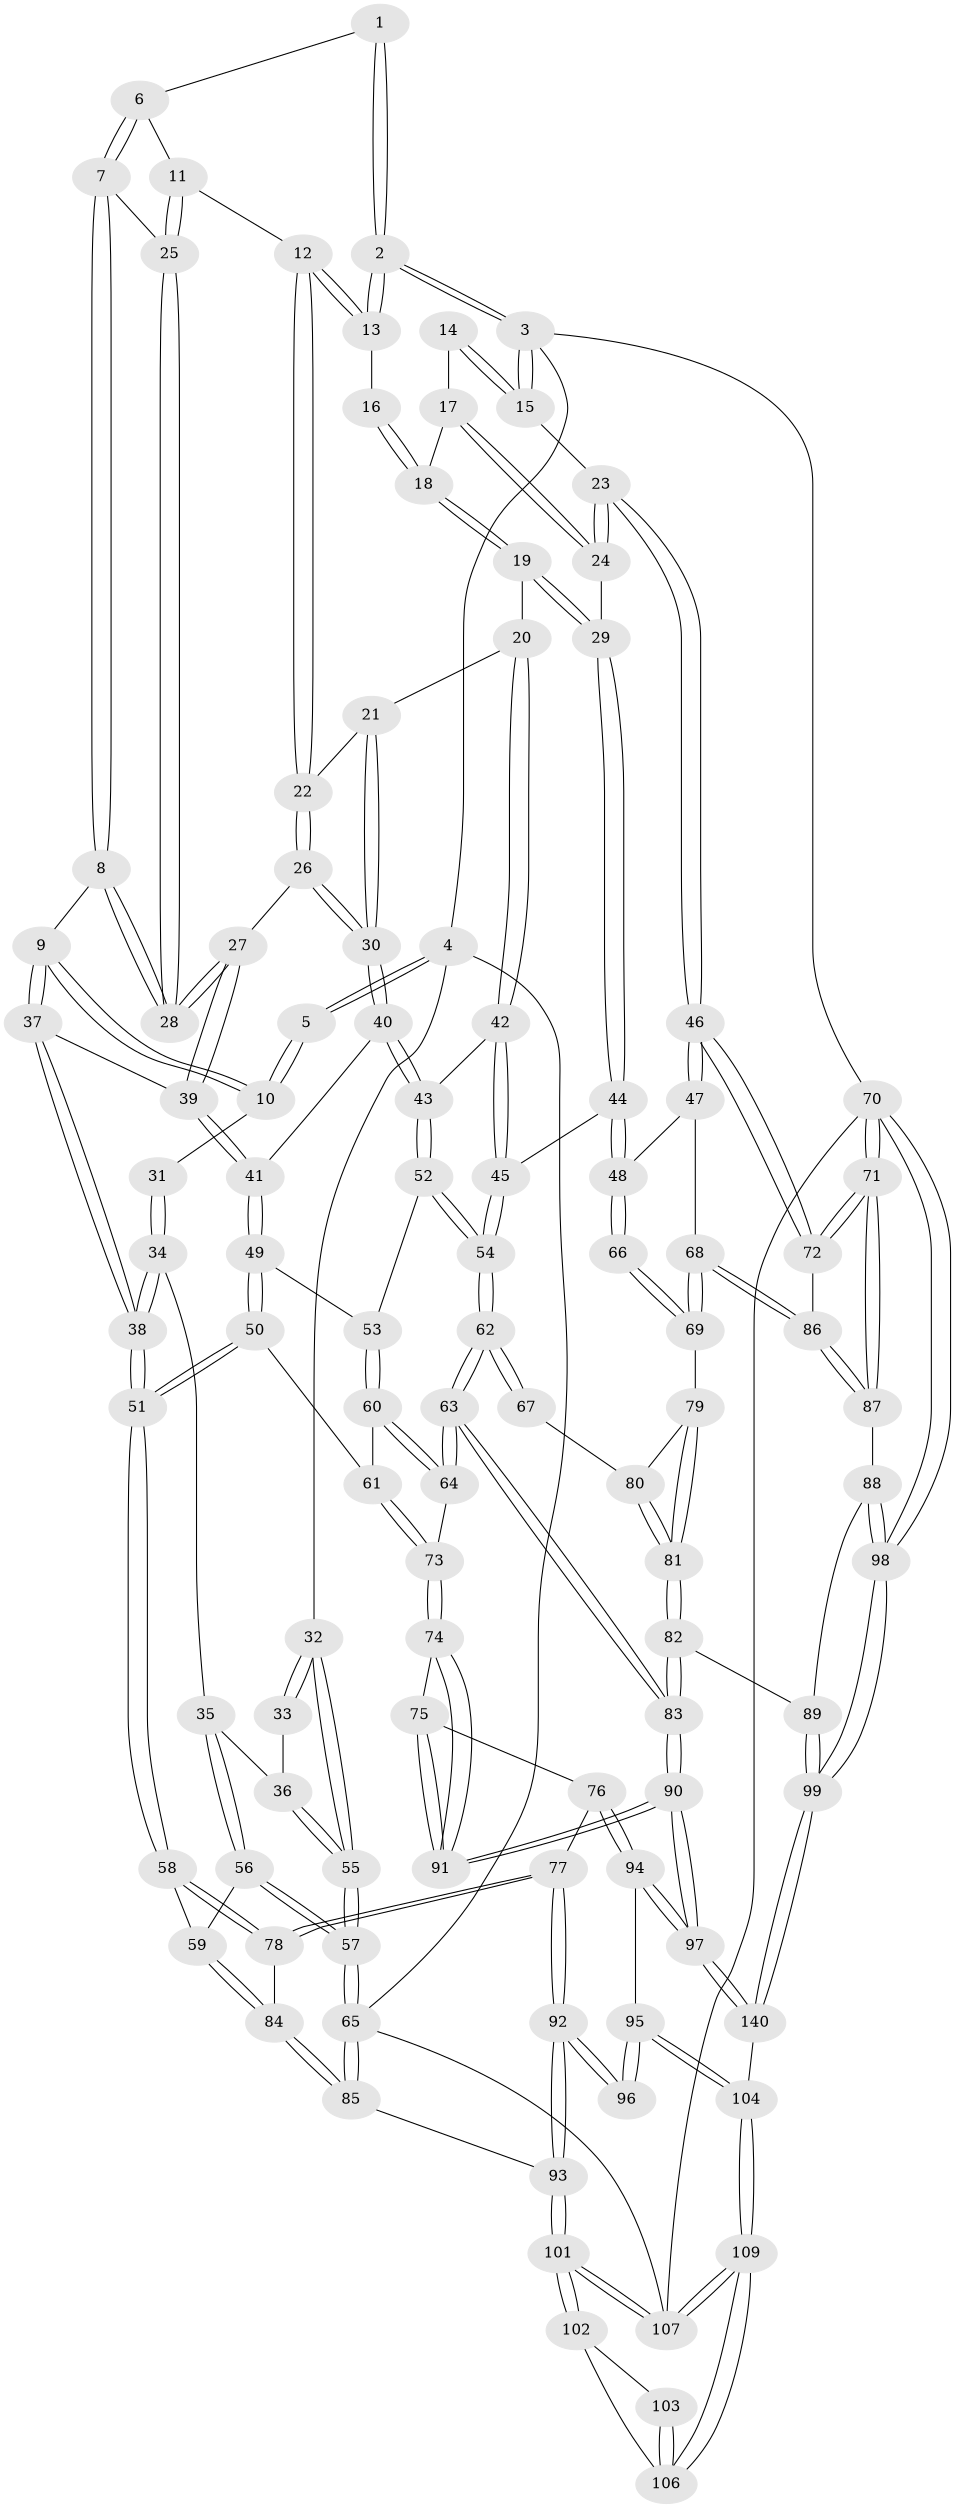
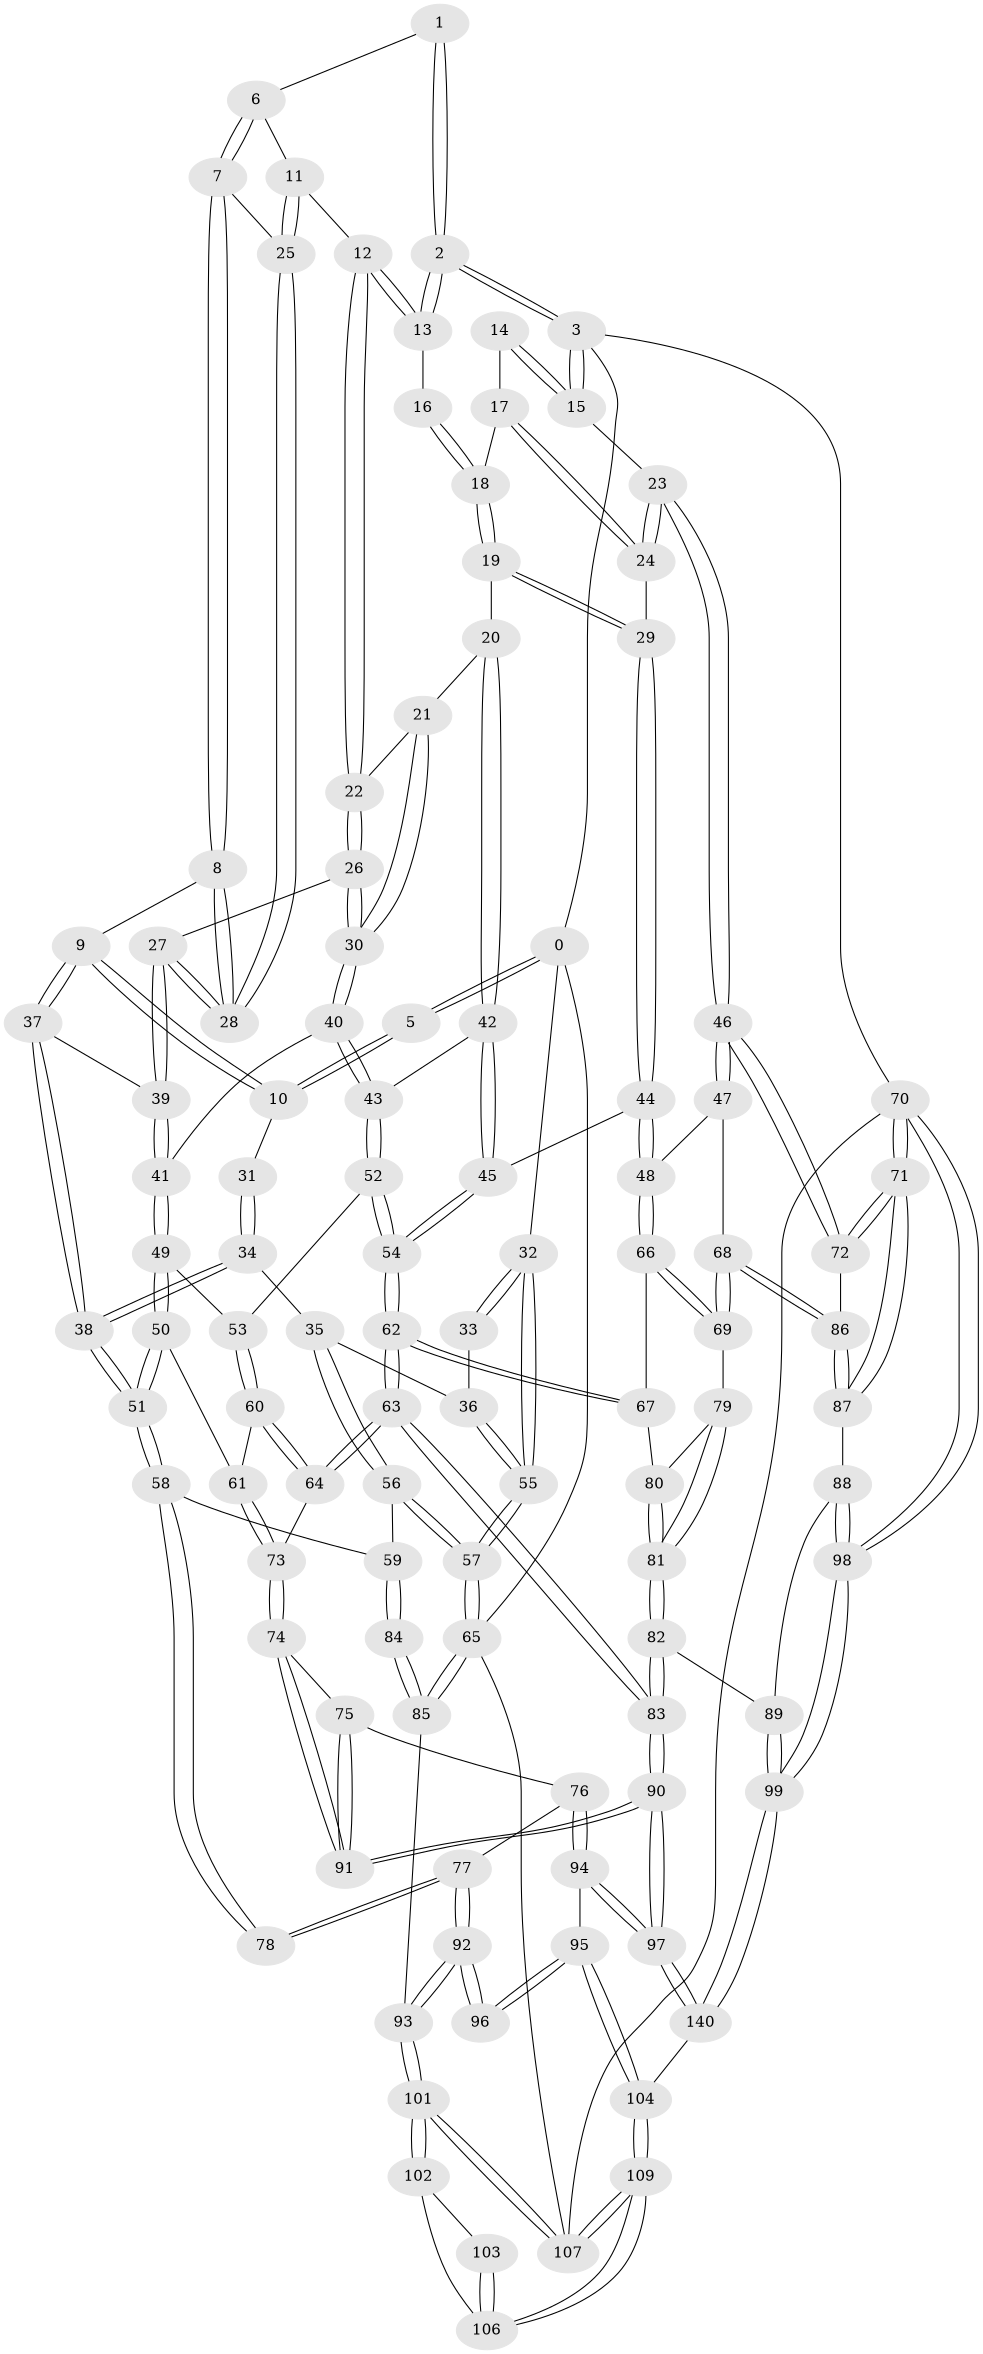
node "4": label "4" -> "0"
edge "66" -- "67": added
edge "78" -- "84": removed
